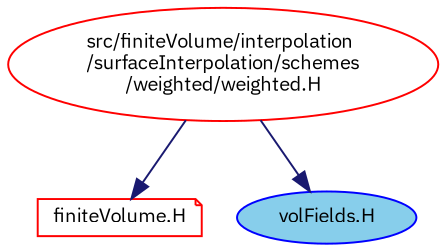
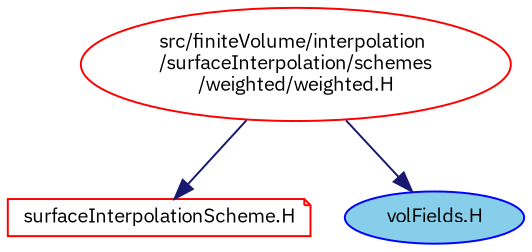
node "finiteVolume.H": label "finiteVolume.H" -> "surfaceInterpolationScheme.H"
